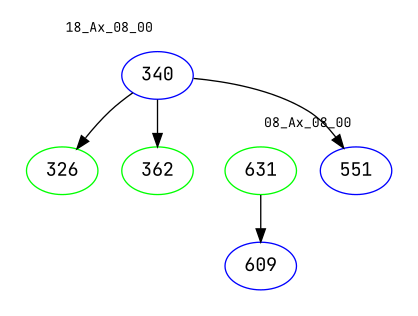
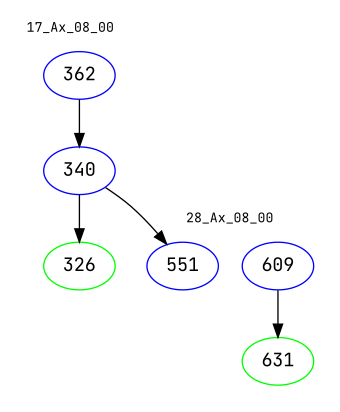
cluster "18_Ax_08_00": label "18_Ax_08_00" -> "17_Ax_08_00"
edge "340" -> "362": reversed
cluster "08_Ax_08_00": label "08_Ax_08_00" -> "28_Ax_08_00"
node "362": color green -> blue
edge "631" -> "609": reversed
